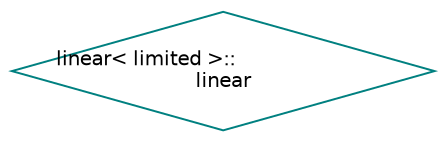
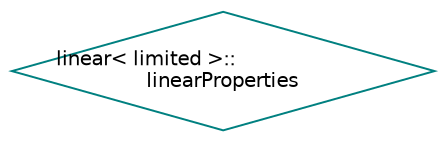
node "linear< limited >:: linear": label "linear< limited >:: linear" -> "linear< limited >:: linearProperties"
